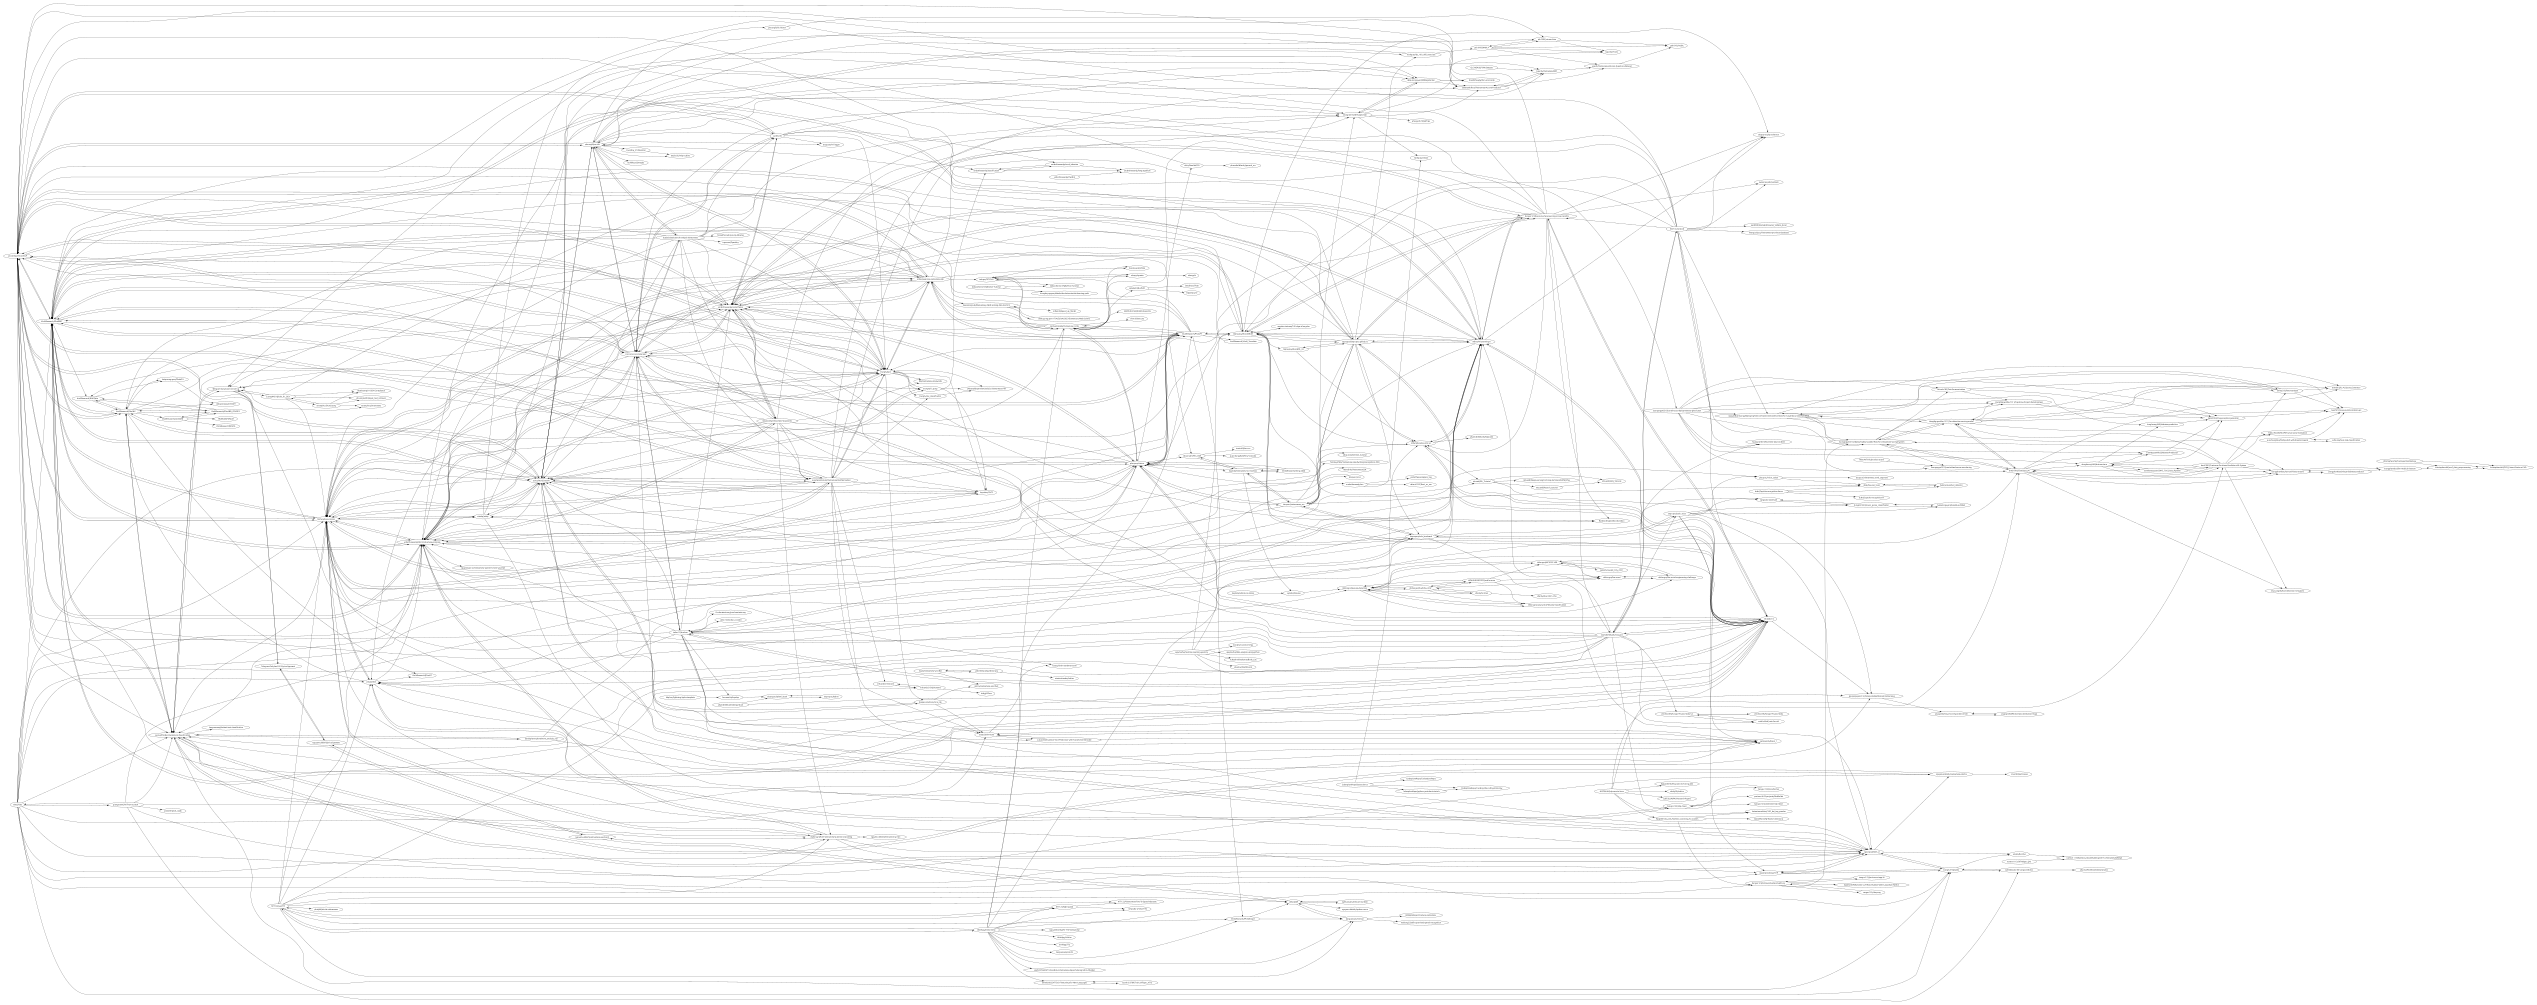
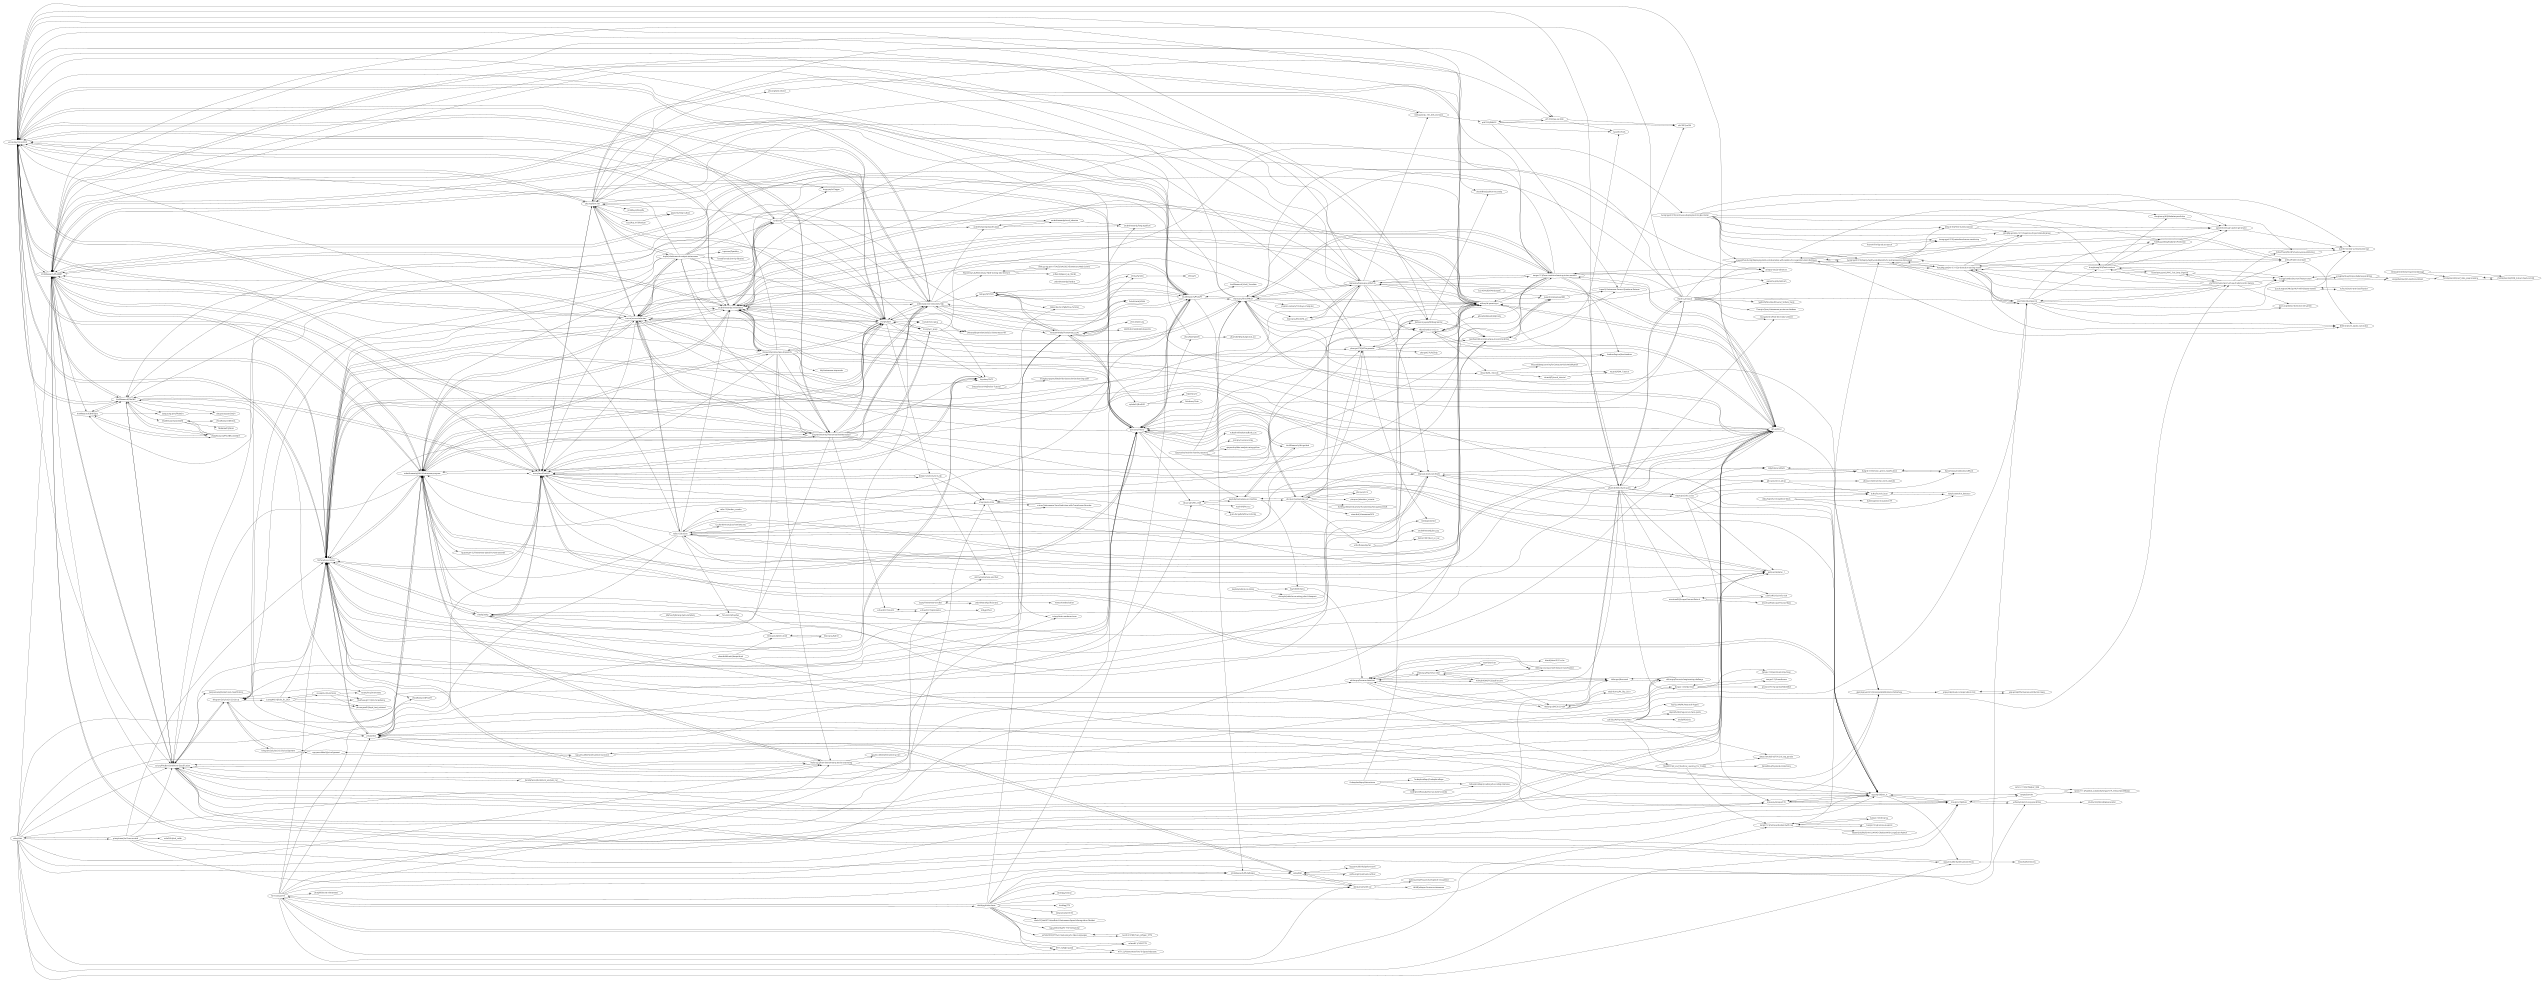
edge "trungtv/pyvi" -> "ltkk/vietnamese-stopwords": now "trungtv/pyvi" -> "stopwords/vietnamese-stopwords"
node "trungtv/vivi_classification": label "trungtv/vivi_classification" -> "trungtv/vivi_spacy"
edge "trannhatnguyen2/NYC_Taxi_Data_Pipeline" -> "bmd1905/ChatOpsLLM": now "trannhatnguyen2/NYC_Taxi_Data_Pipeline" -> "HungNguyenDev1511/Car-detection-serving-model"
node "duongttr/vehicles-counting-yolov4-deepsort": added
edge "vietai/dab" -> "binhvq/news-corpus": now "giangtranml/ml-from-scratch" -> "binhvq/news-corpus"
node "aburkov/theMLbook": removed
